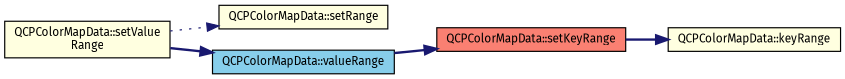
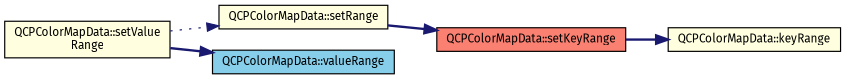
edge "QCPColorMapData::valueRange" -> "QCPColorMapData::setKeyRange": now "QCPColorMapData::setRange" -> "QCPColorMapData::setKeyRange"
